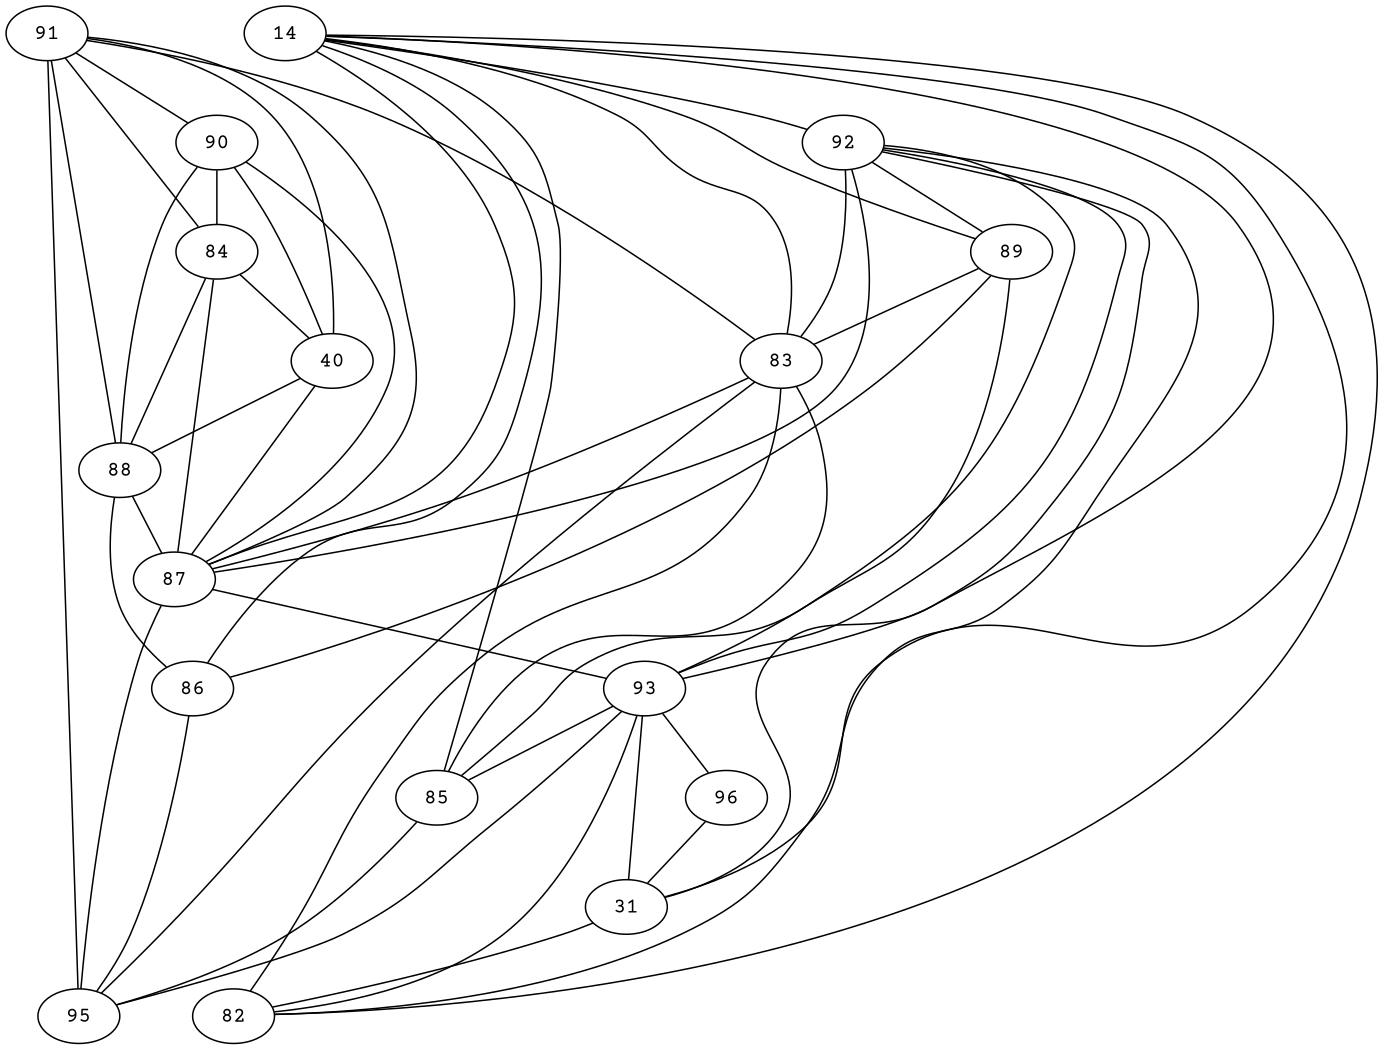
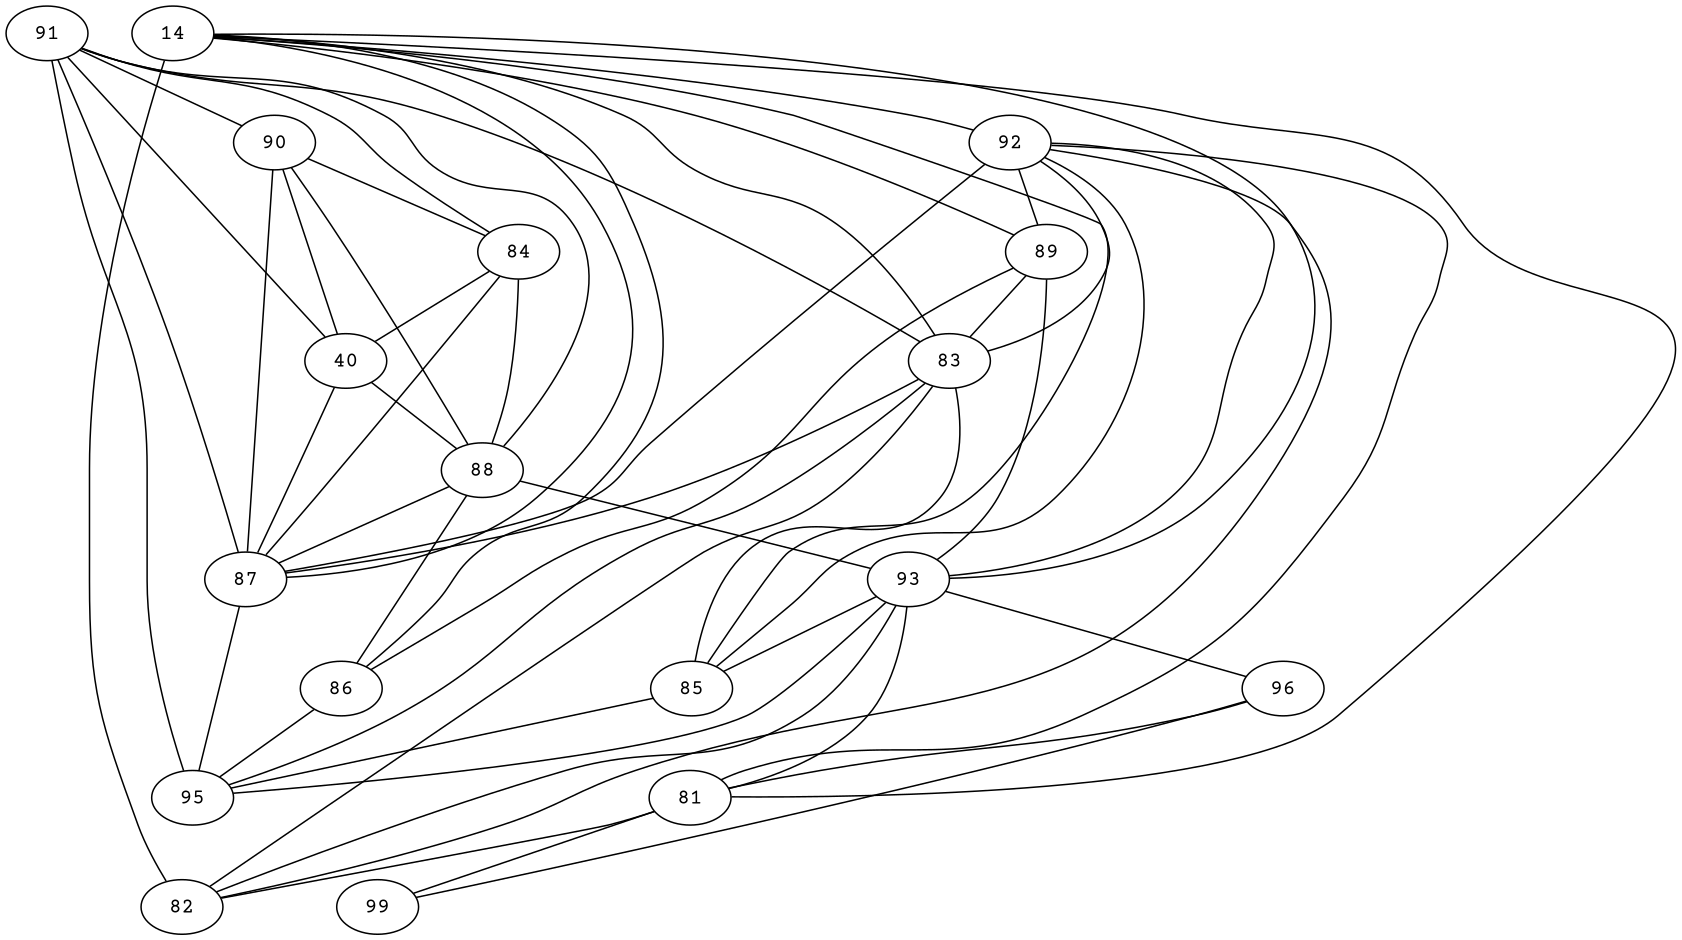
edge "87" -- "93": now "88" -- "93"
node "99": added
node "31": label "31" -> "81"
